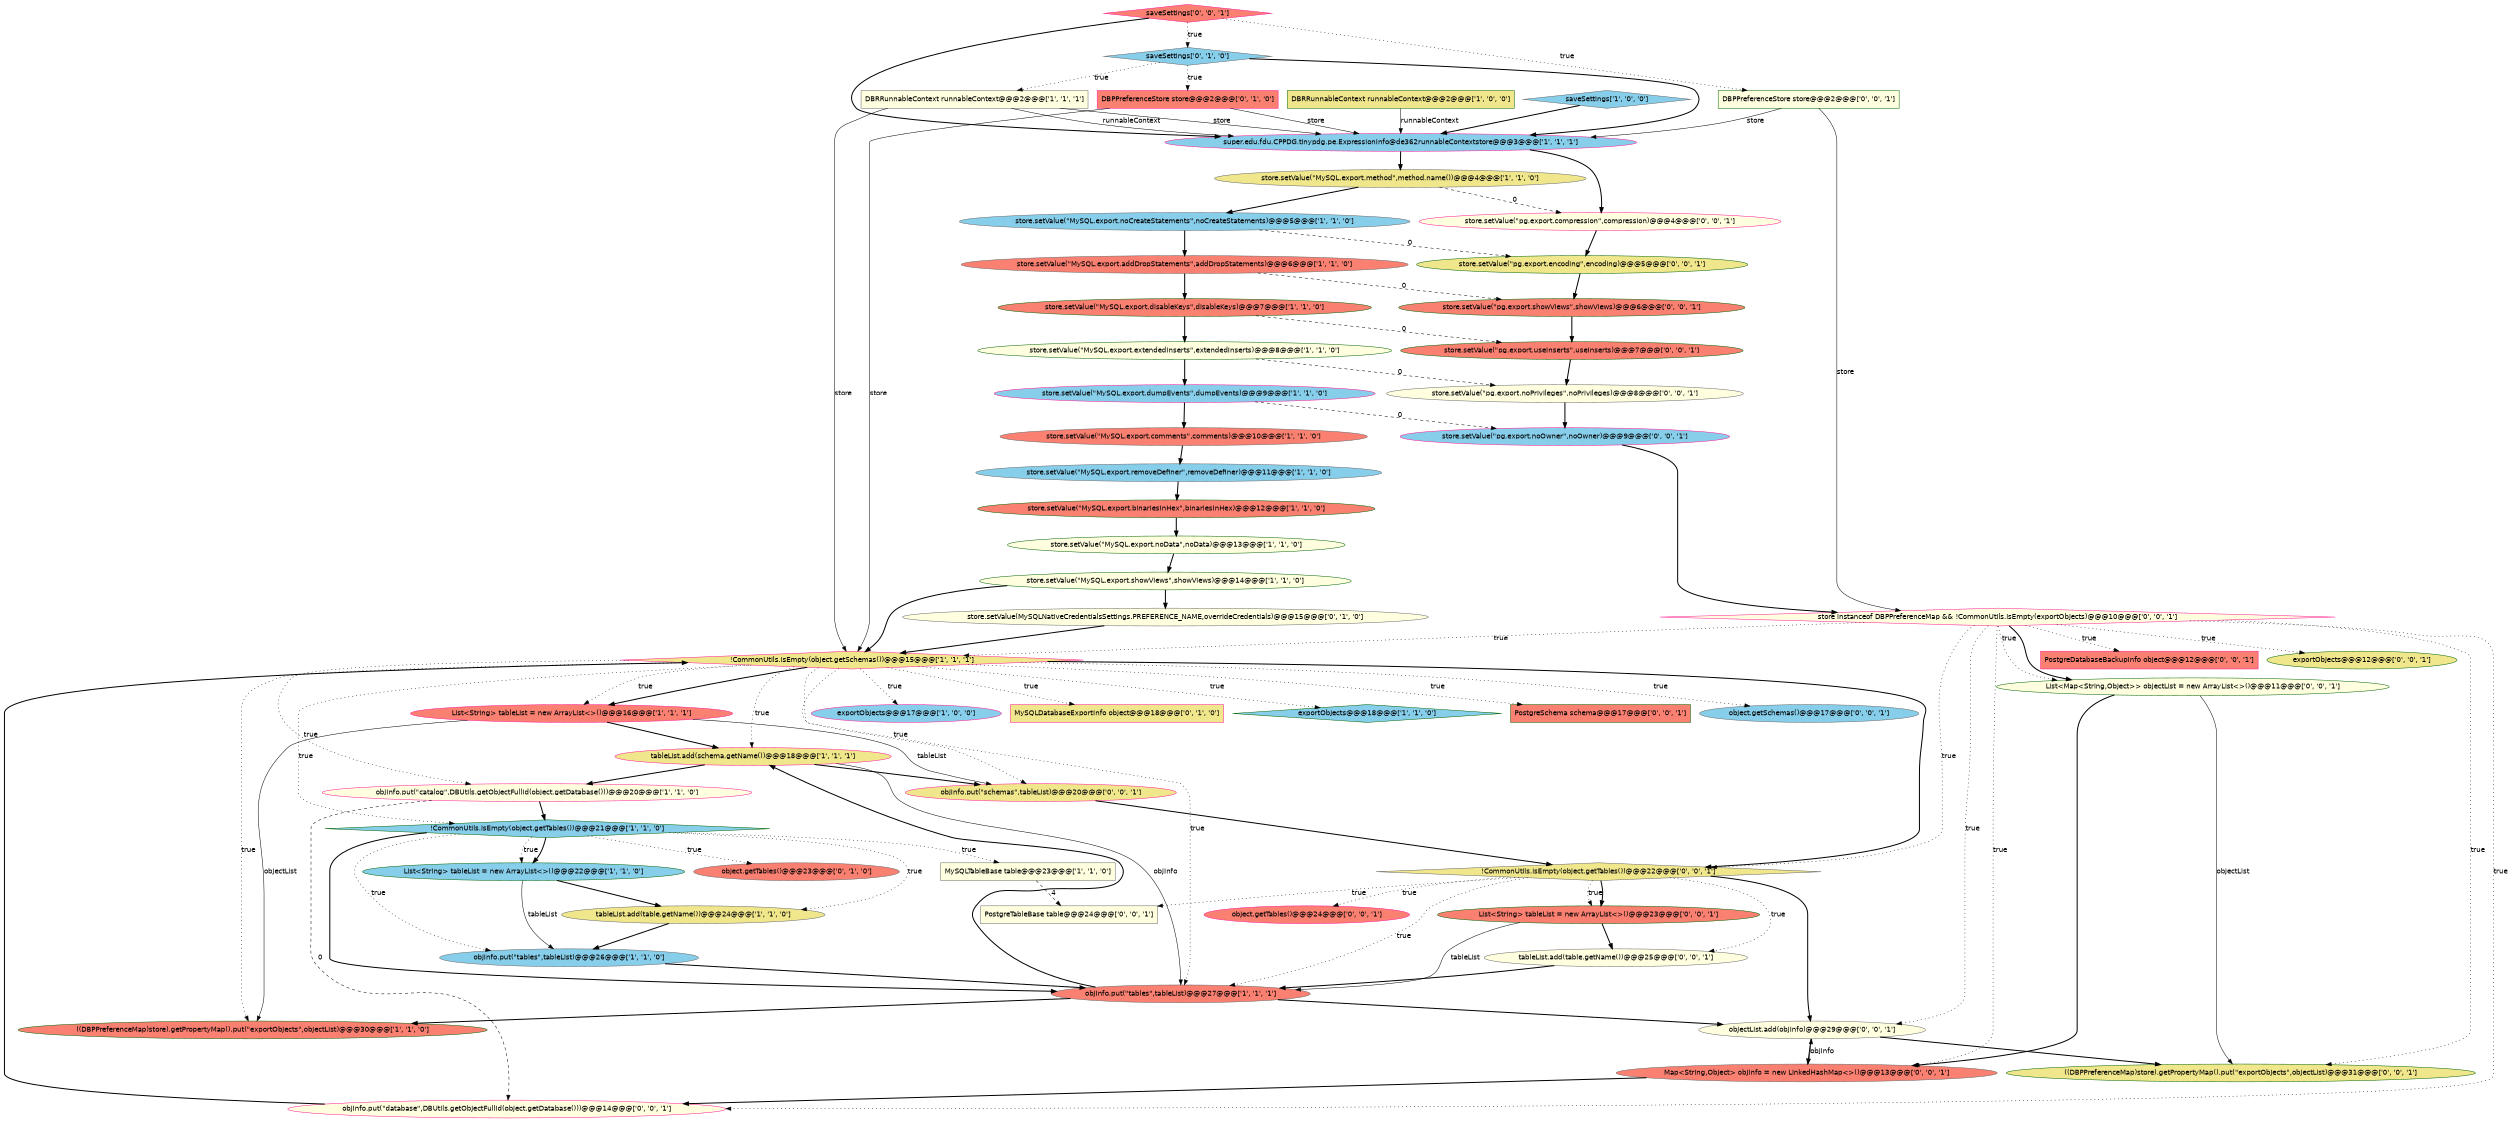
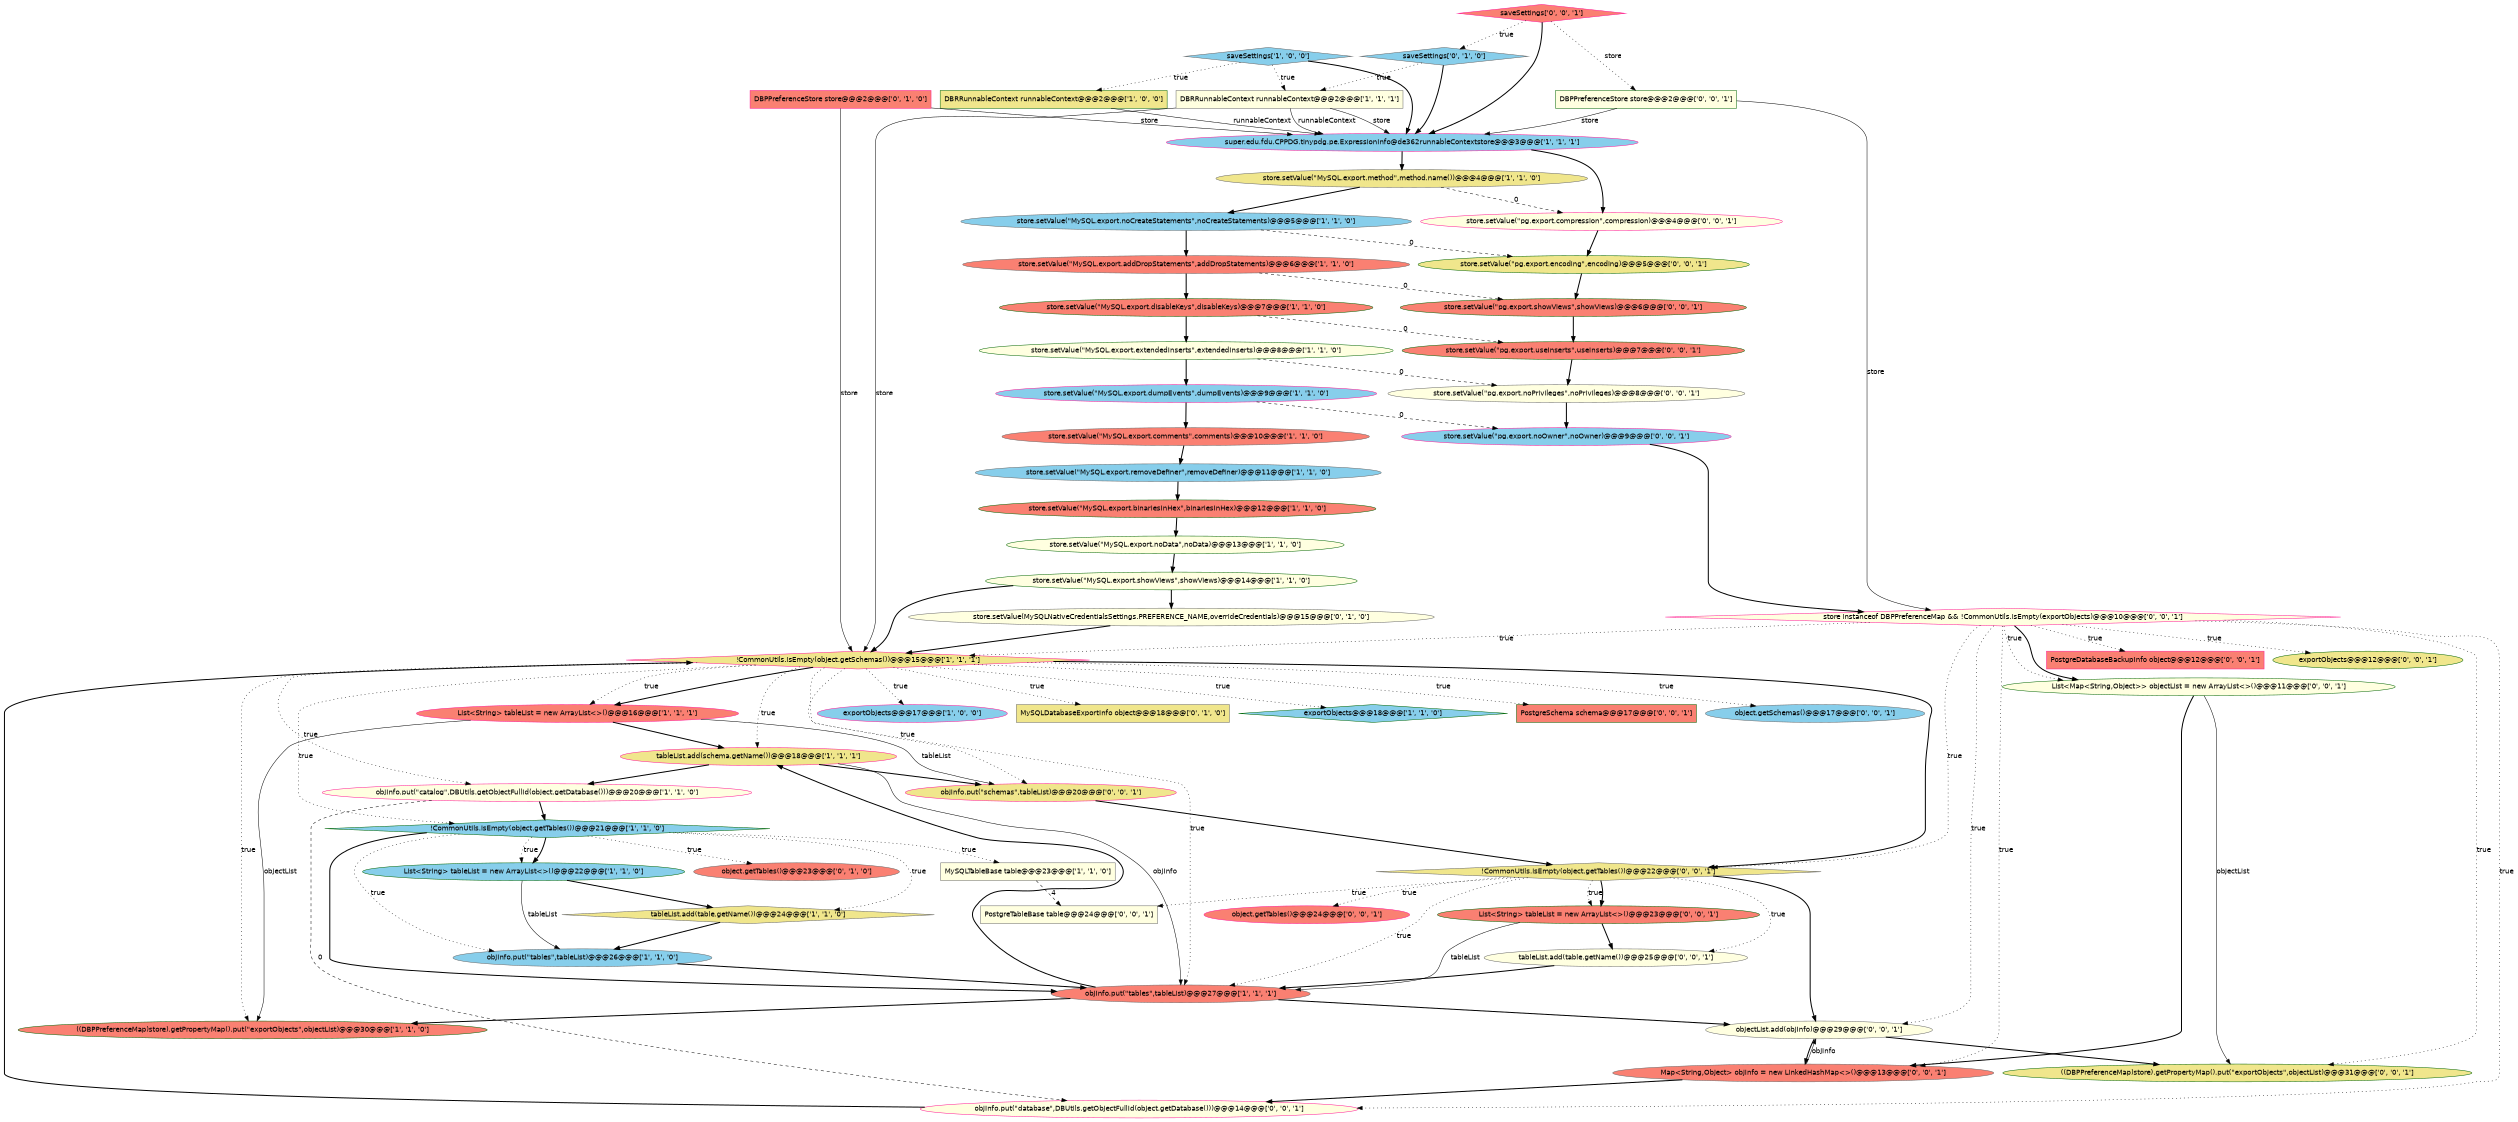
edge "saveSettings['0', '0', '1']" -> "DBPPreferenceStore store@@@2@@@['0', '0', '1']": label "true" -> "store"
edge "saveSettings['0', '1', '0']" -> "DBPPreferenceStore store@@@2@@@['0', '1', '0']": removed, label "true"
edge "saveSettings['1', '0', '0']" -> "DBRRunnableContext runnableContext@@@2@@@['1', '1', '1']": added, label "true"
edge "saveSettings['1', '0', '0']" -> "DBRRunnableContext runnableContext@@@2@@@['1', '0', '0']": added, label "true"
node "MySQLDatabaseExportInfo object@@@18@@@['0', '1', '0']": color deeppink -> gray40
node "tableList.add(table.getName())@@@24@@@['1', '1', '0']": shape ellipse -> diamond
